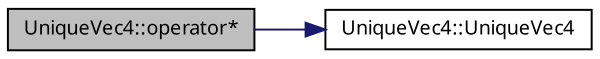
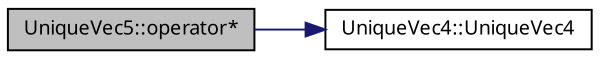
node "UniqueVec4::operator*": label "UniqueVec4::operator*" -> "UniqueVec5::operator*"
